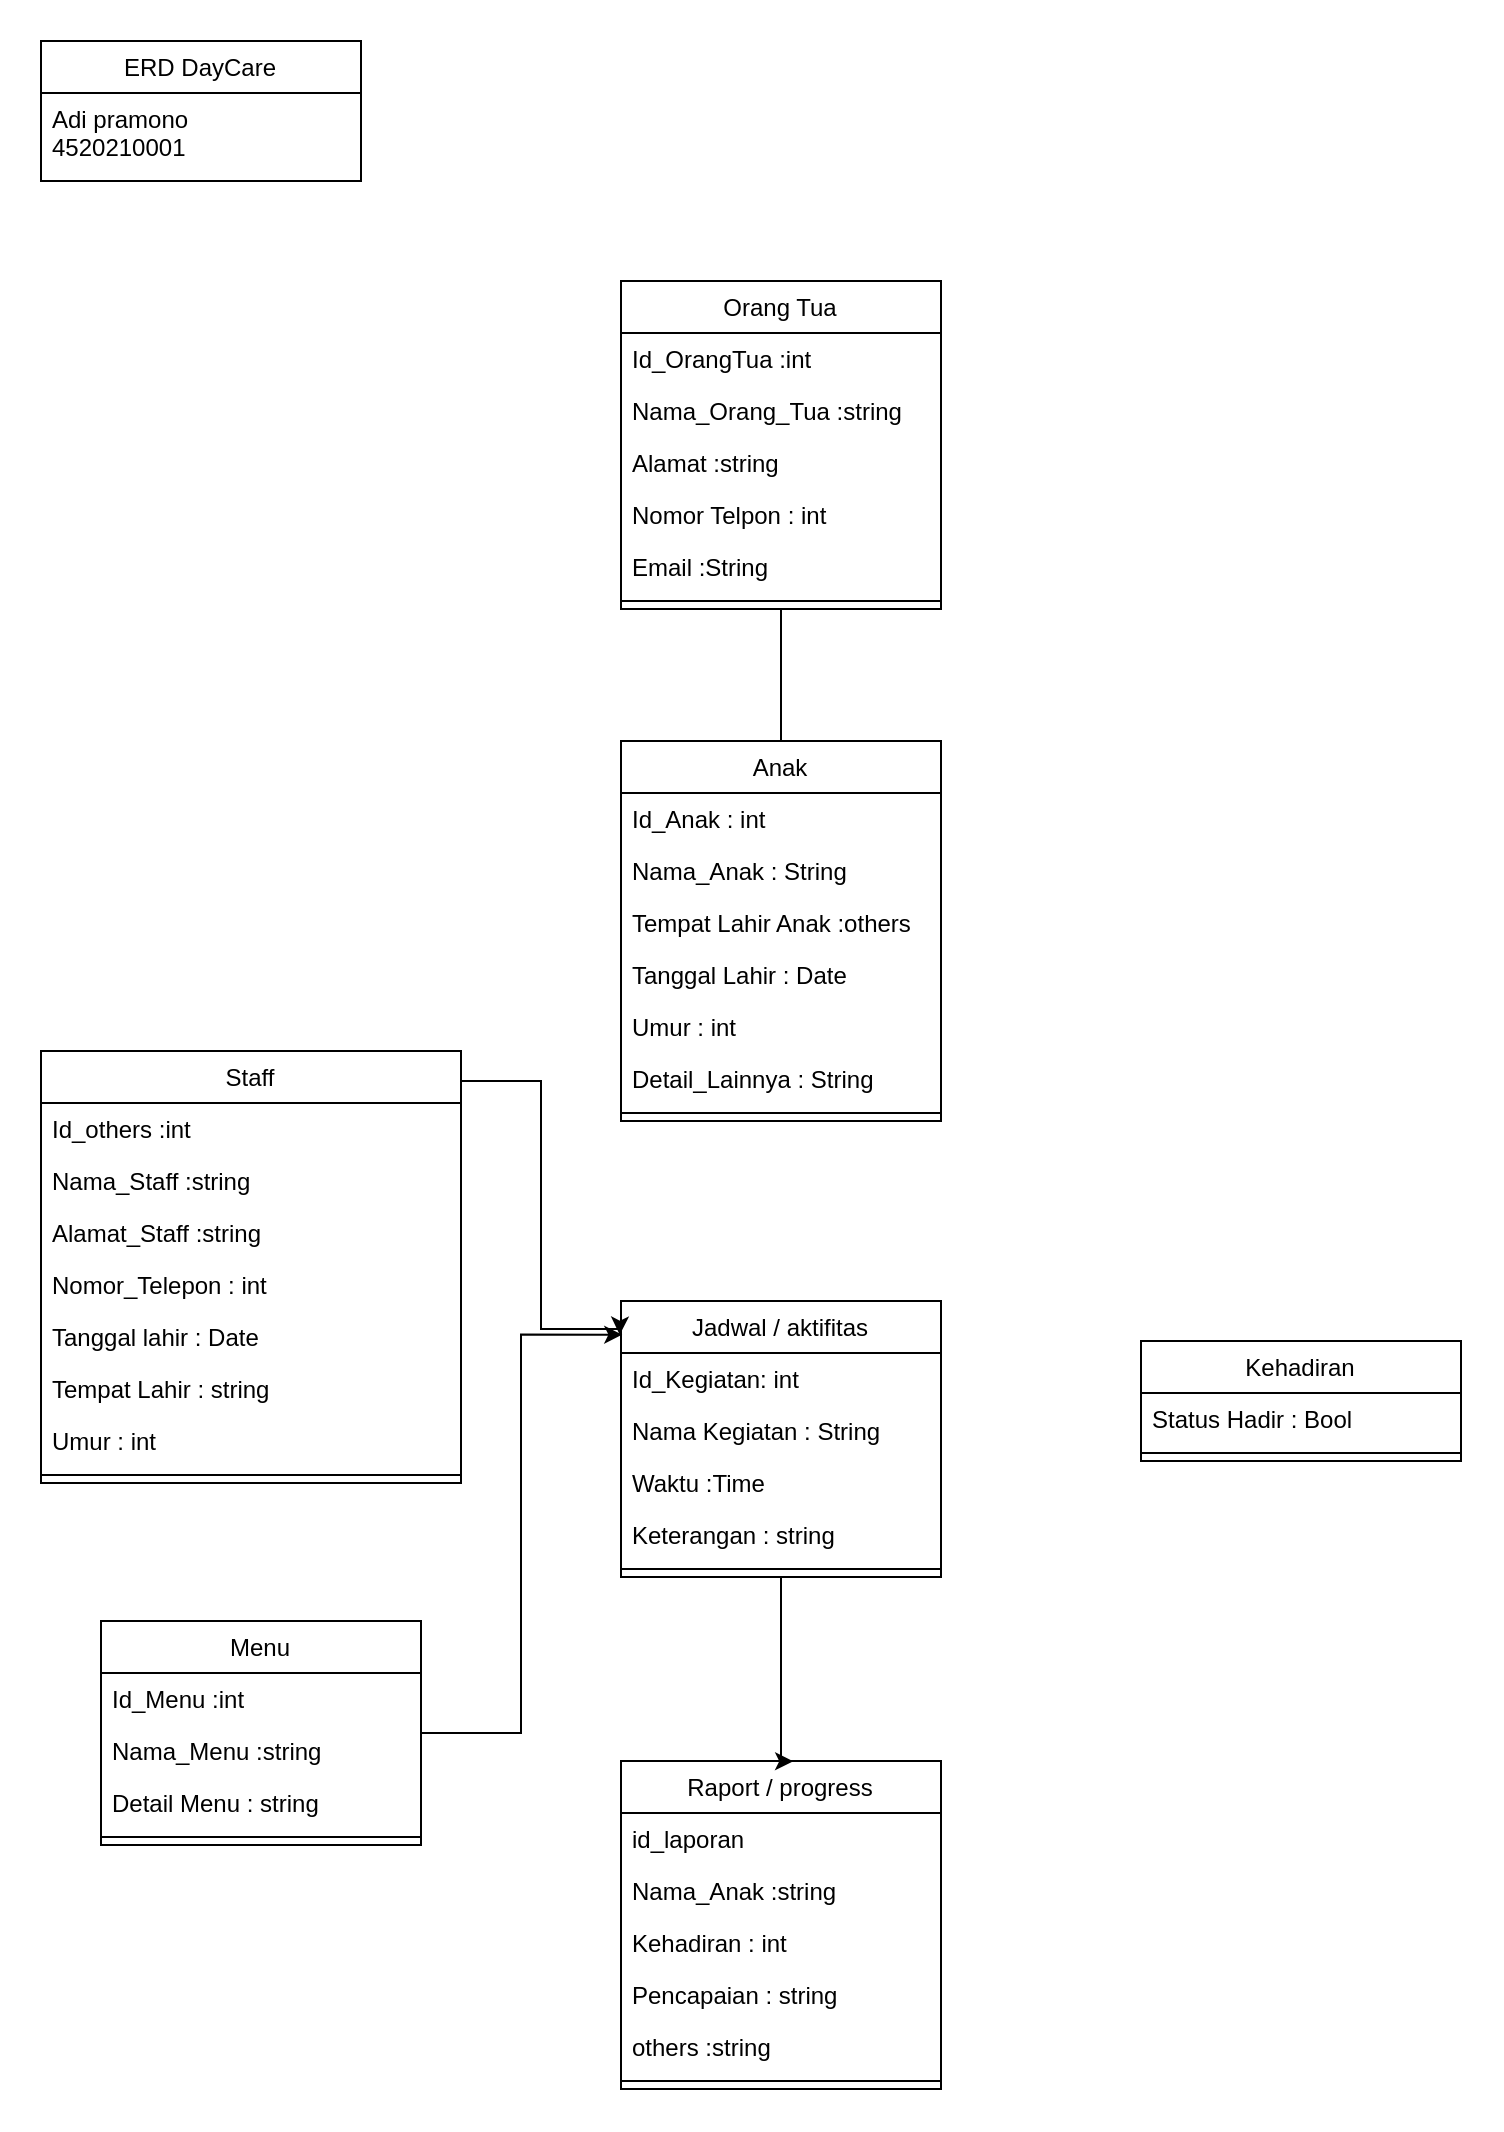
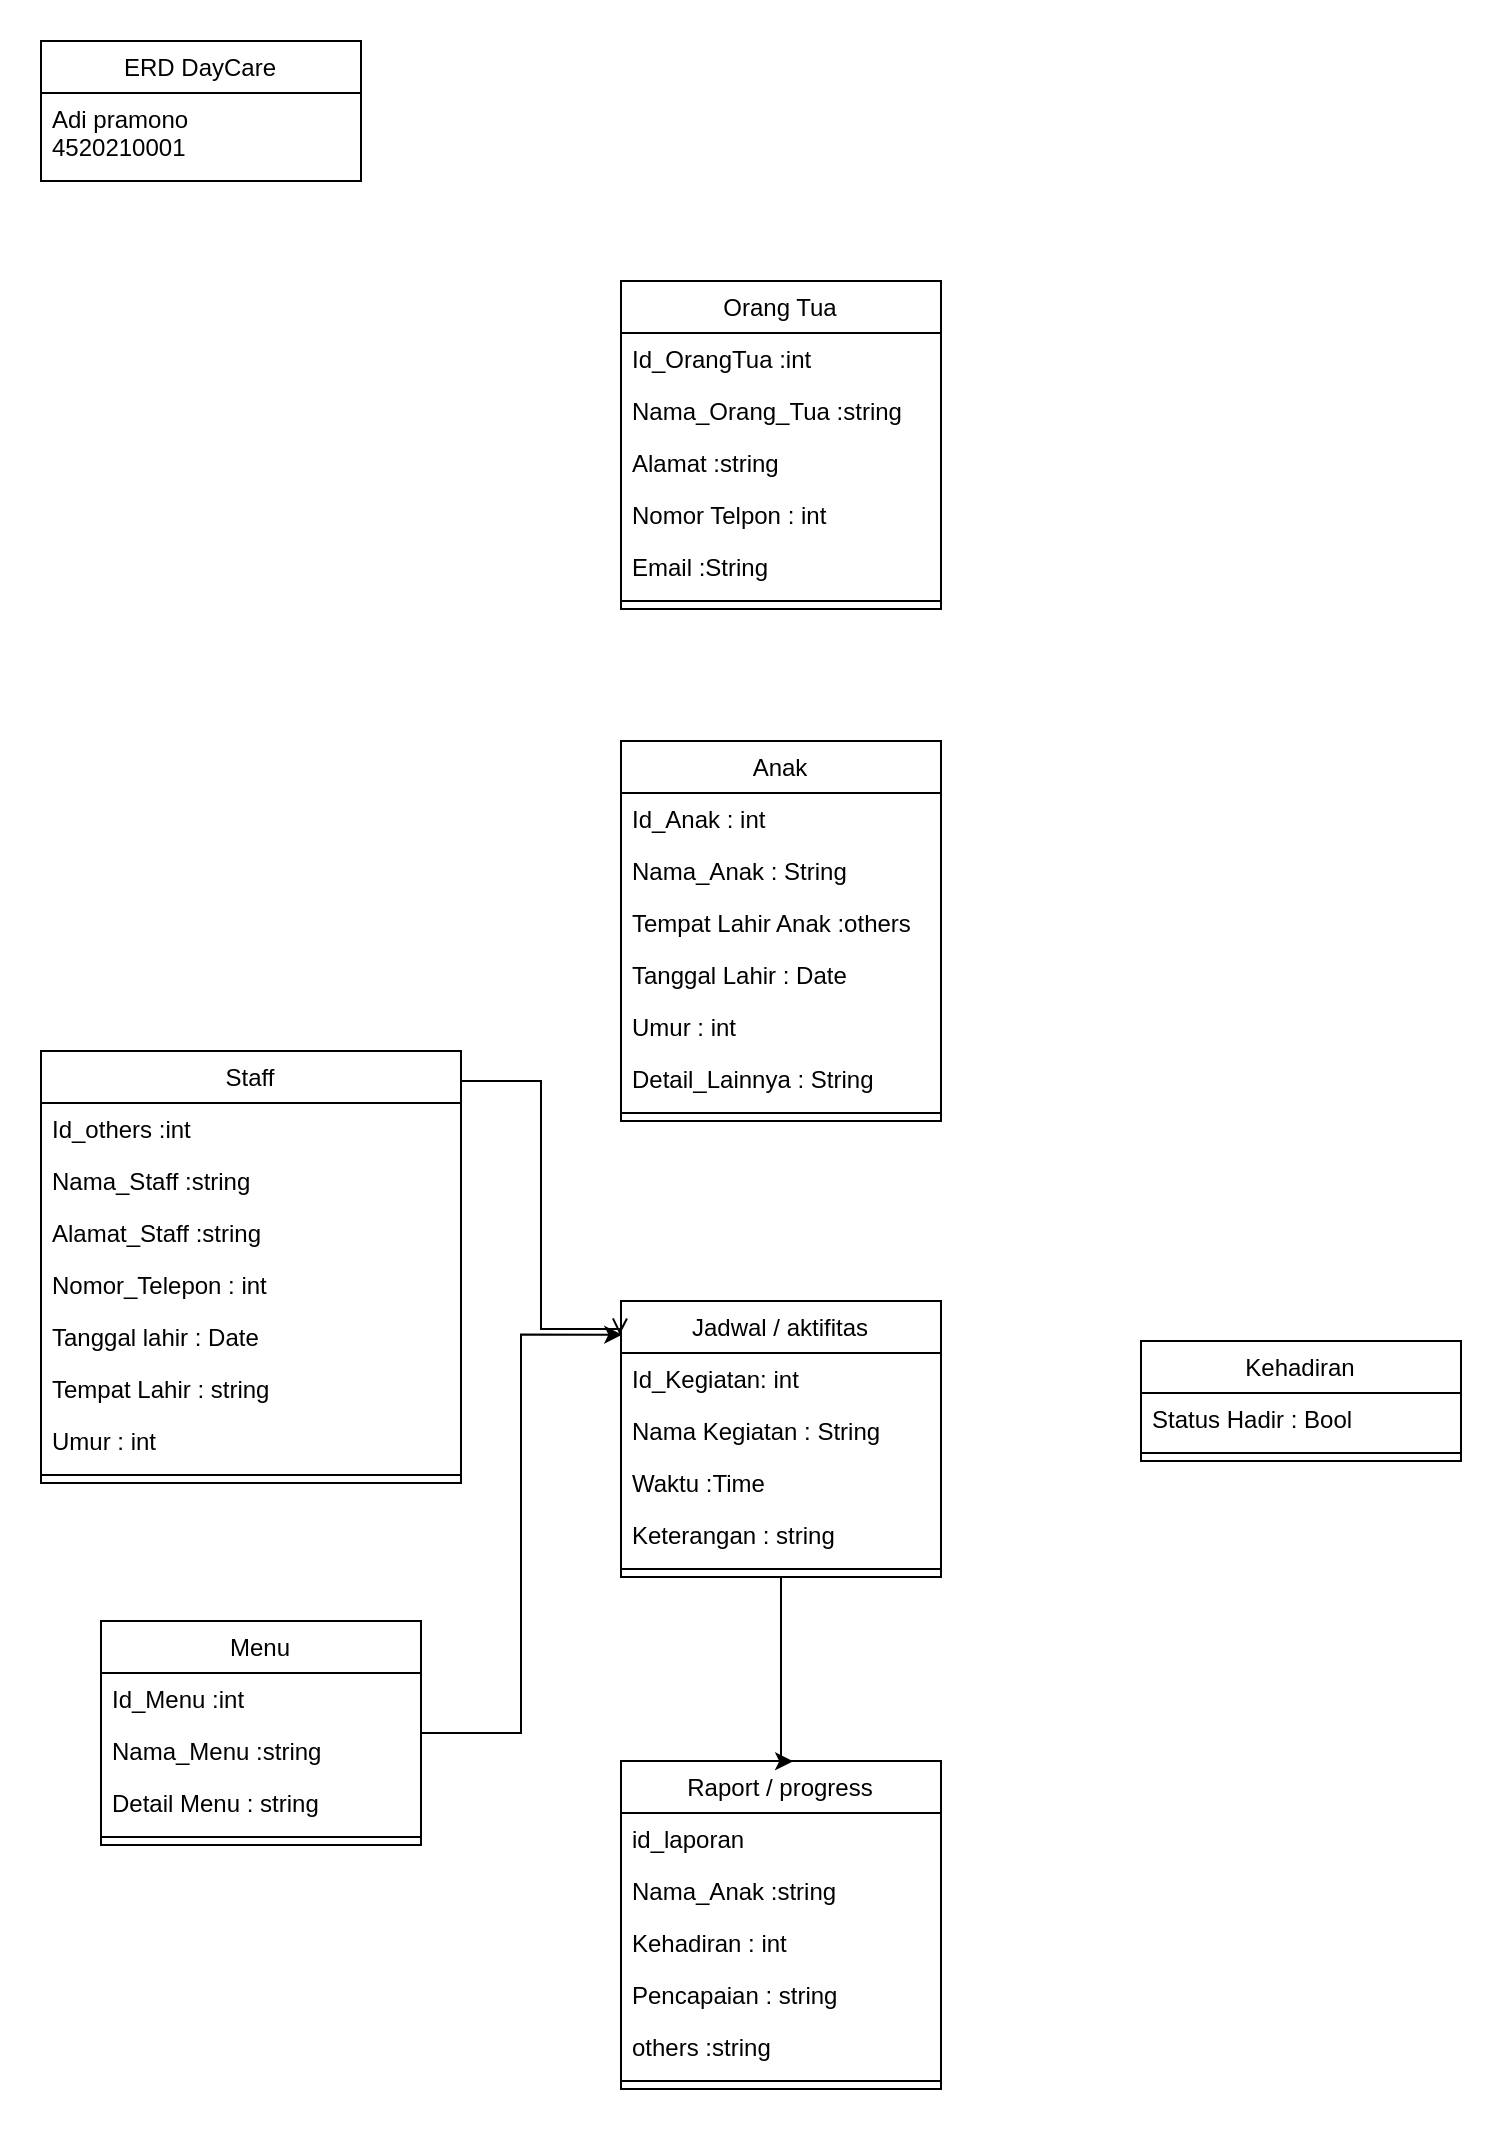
edge "Orang Tua" -> "Id_Anak : int": removed
edge "Staff" -> "Jadwal / aktifitas": arrowhead classic -> open
